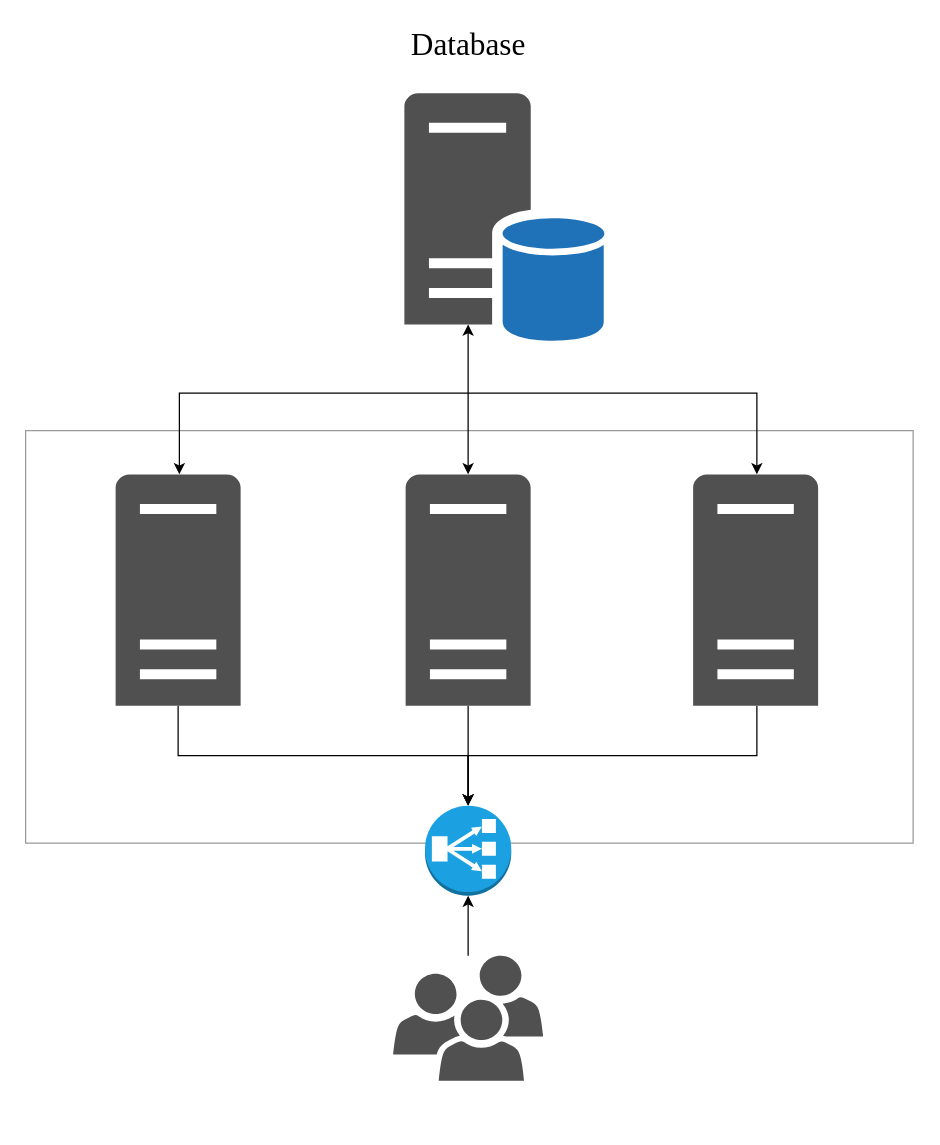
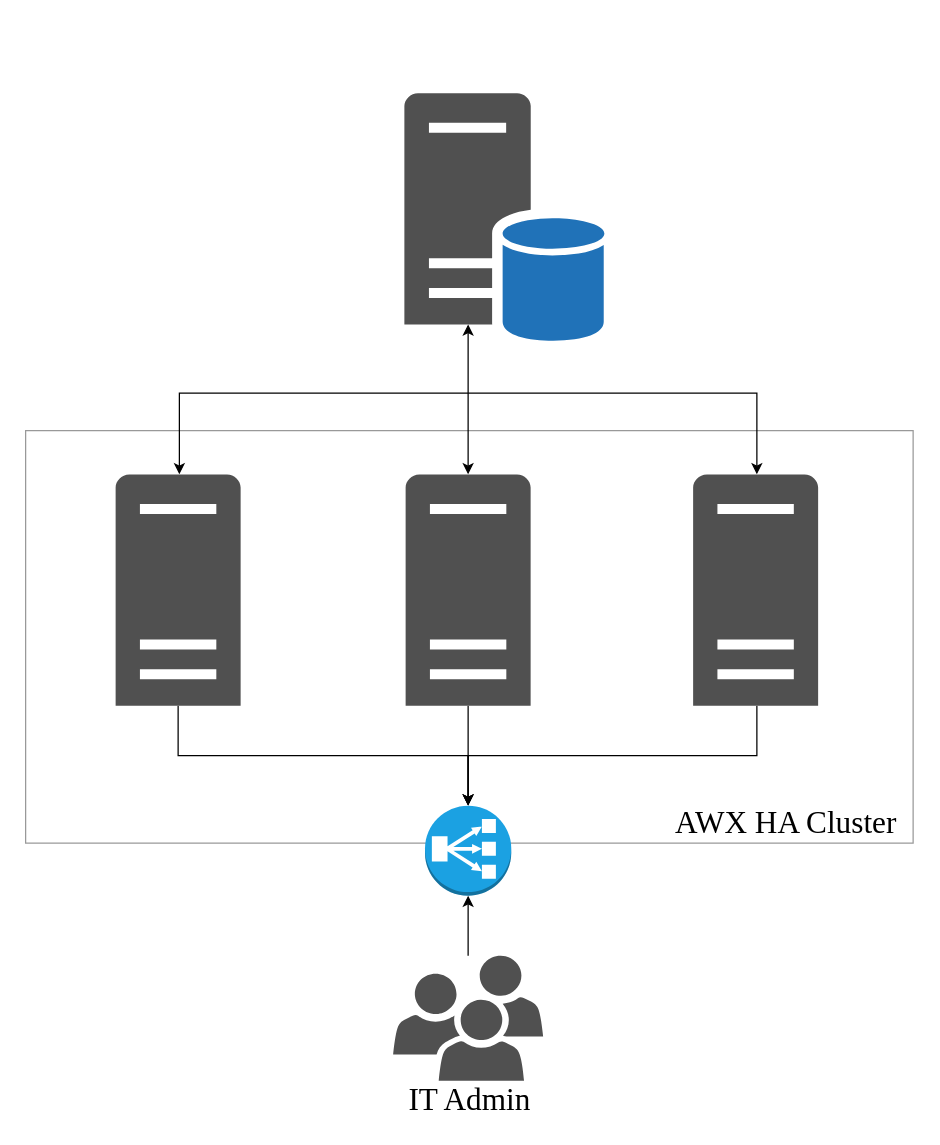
node "Database": removed
node "AWX HA Cluster": added
node "IT Admin": added
